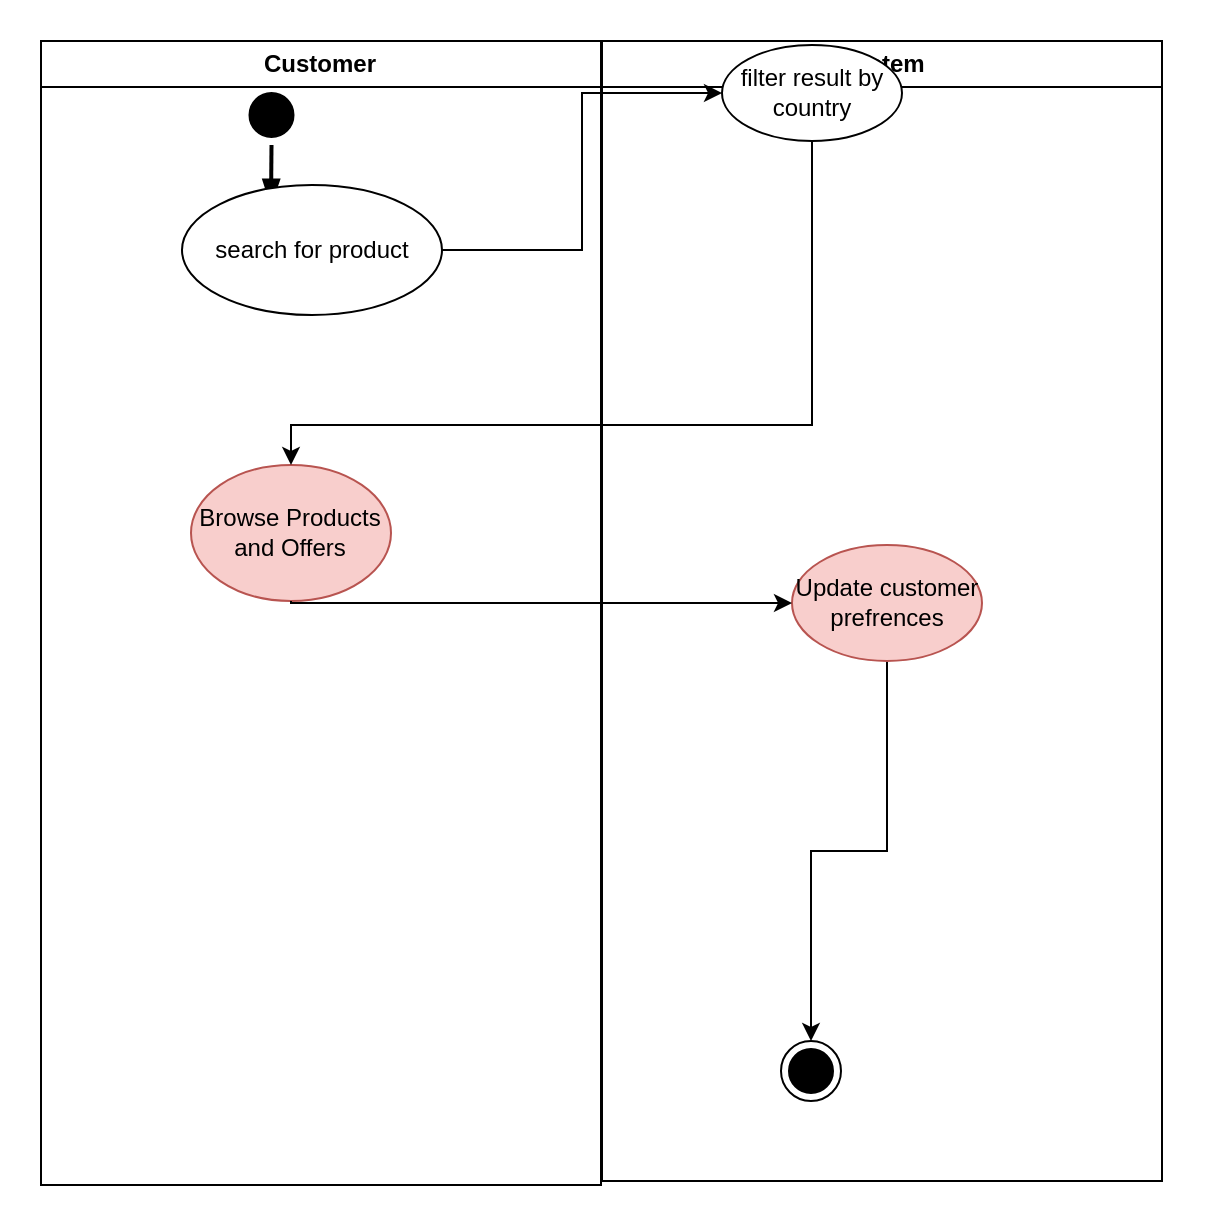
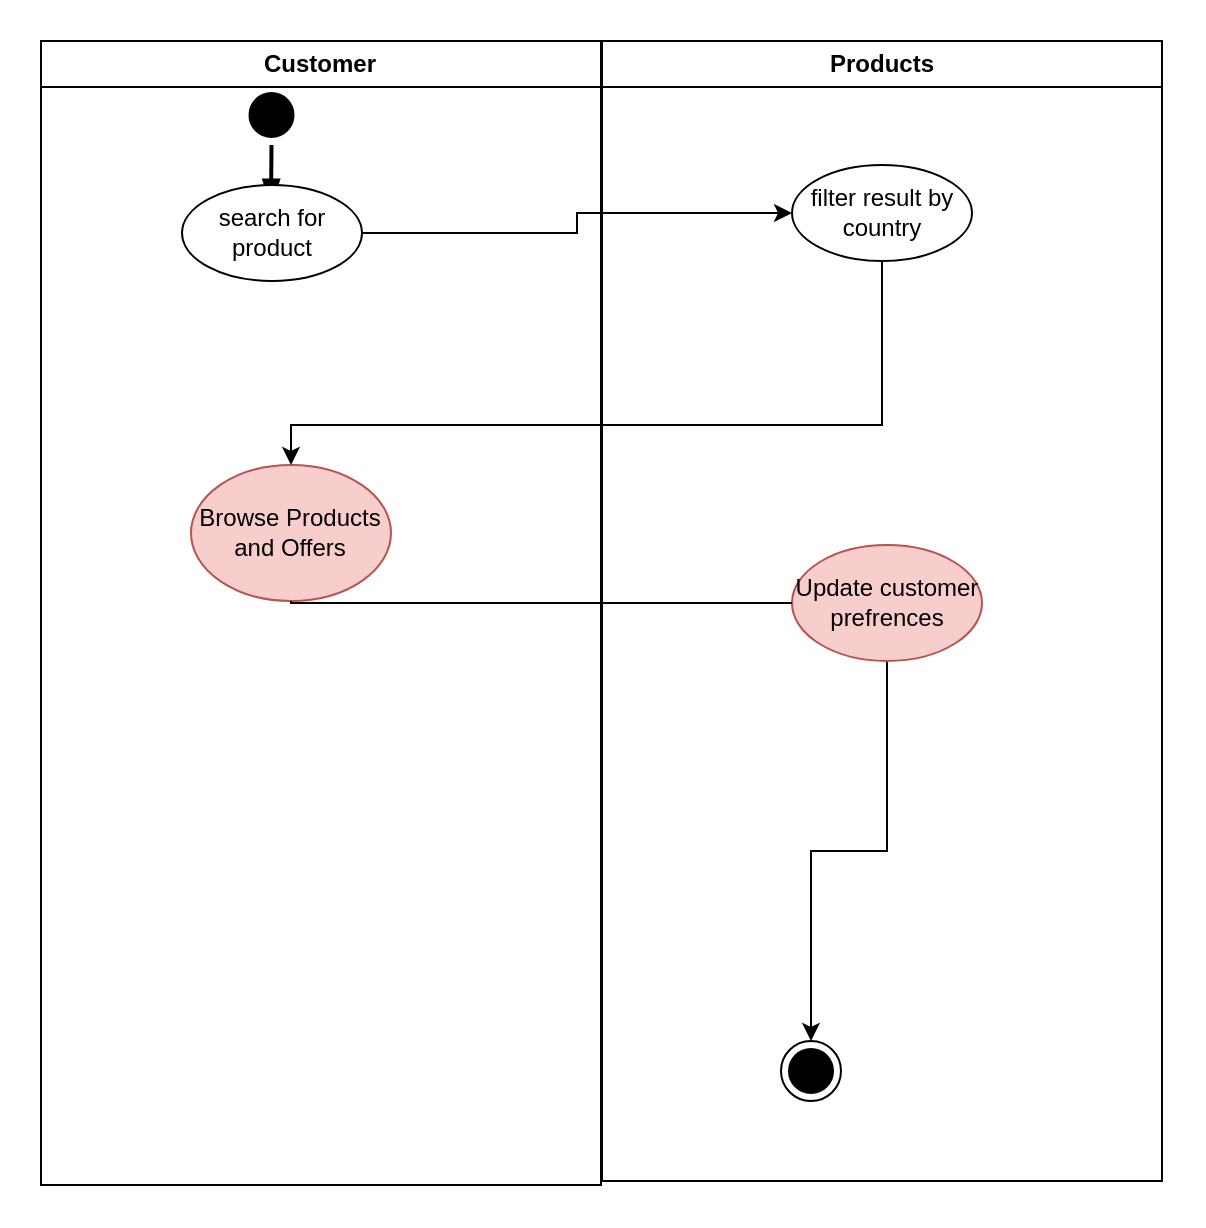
node "System": label "System" -> "Products"
node "filter result by country": moved (812, 93) -> (882, 213)
node "search for product": size 260x130 -> 180x96
edge "Browse Products and Offers" -> "Update customer prefrences": arrowhead classic -> none
